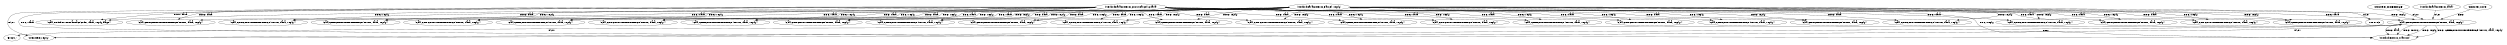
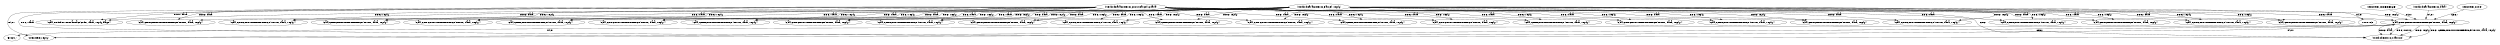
node "(BBinder,node)": label "(BBinder,node)" -> "(Identifier,node)"
edge "(MethodParameterIn,Parcel *reply)" -> "(MethodReturn,status_t)": label "DDG: reply" -> "CFG: "
